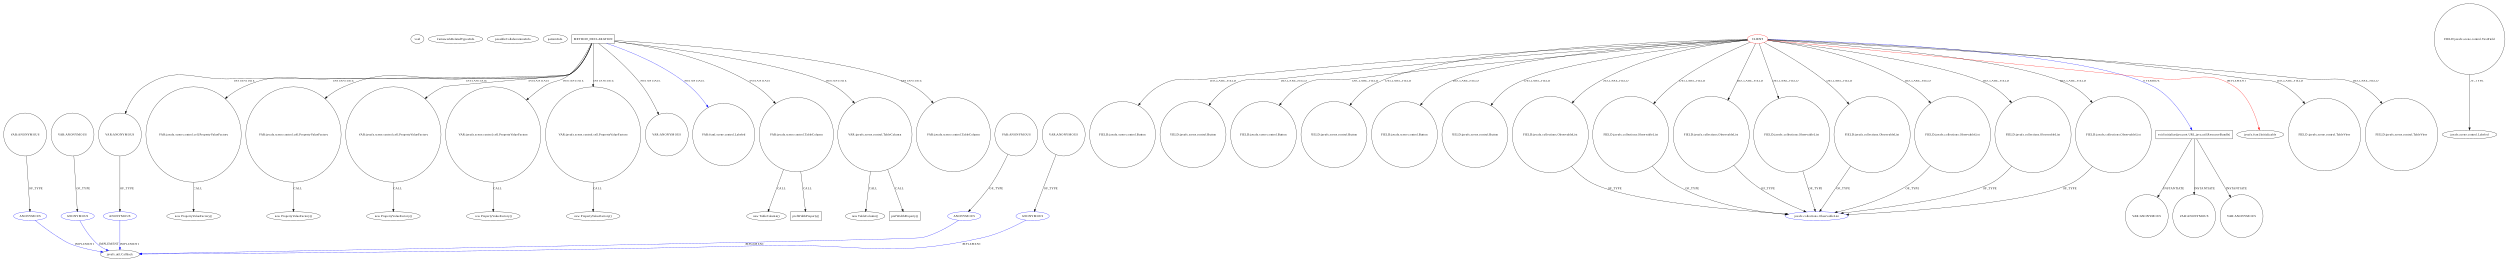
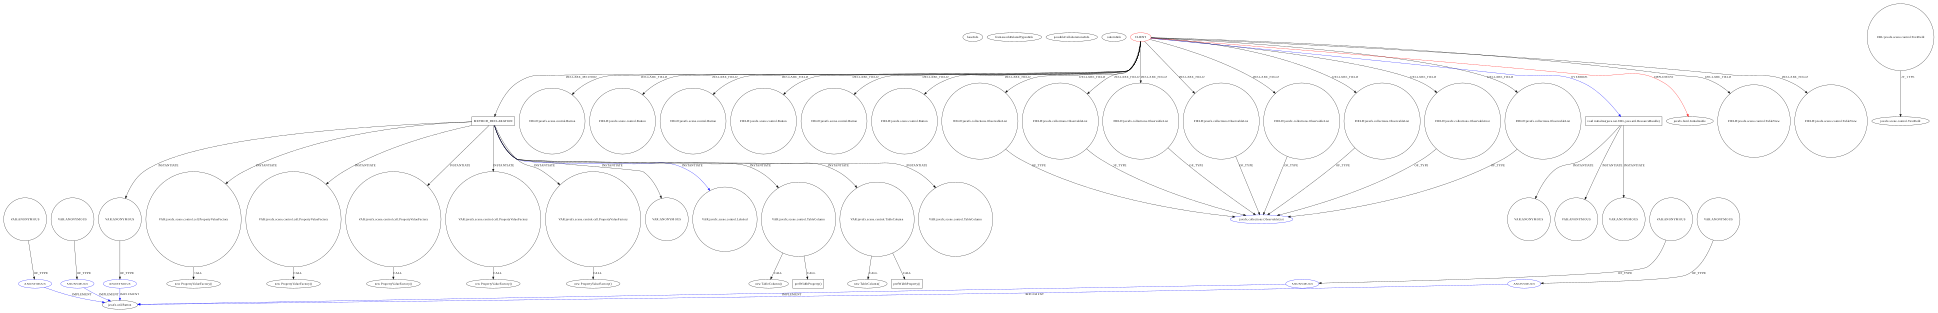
node "void": label "void" -> "baseInfo"
node "FIELD:javafx.scene.control.TextField": label "FIELD:javafx.scene.control.TextField" -> "URL:javafx.scene.control.TextField"
edge "CLIENT" -> "METHOD_DECLARATION": added, label "DECLARE_METHOD"
node "VAR:fxml.scene.control.Labeled": label "VAR:fxml.scene.control.Labeled" -> "VAR:javafx.scene.control.Labeled"
node "javafx.scene.control.Labeled": label "javafx.scene.control.Labeled" -> "javafx.scene.control.TextField"
node "javafx.util.Callback": label "javafx.util.Callback" -> "javafx.util.Button"
